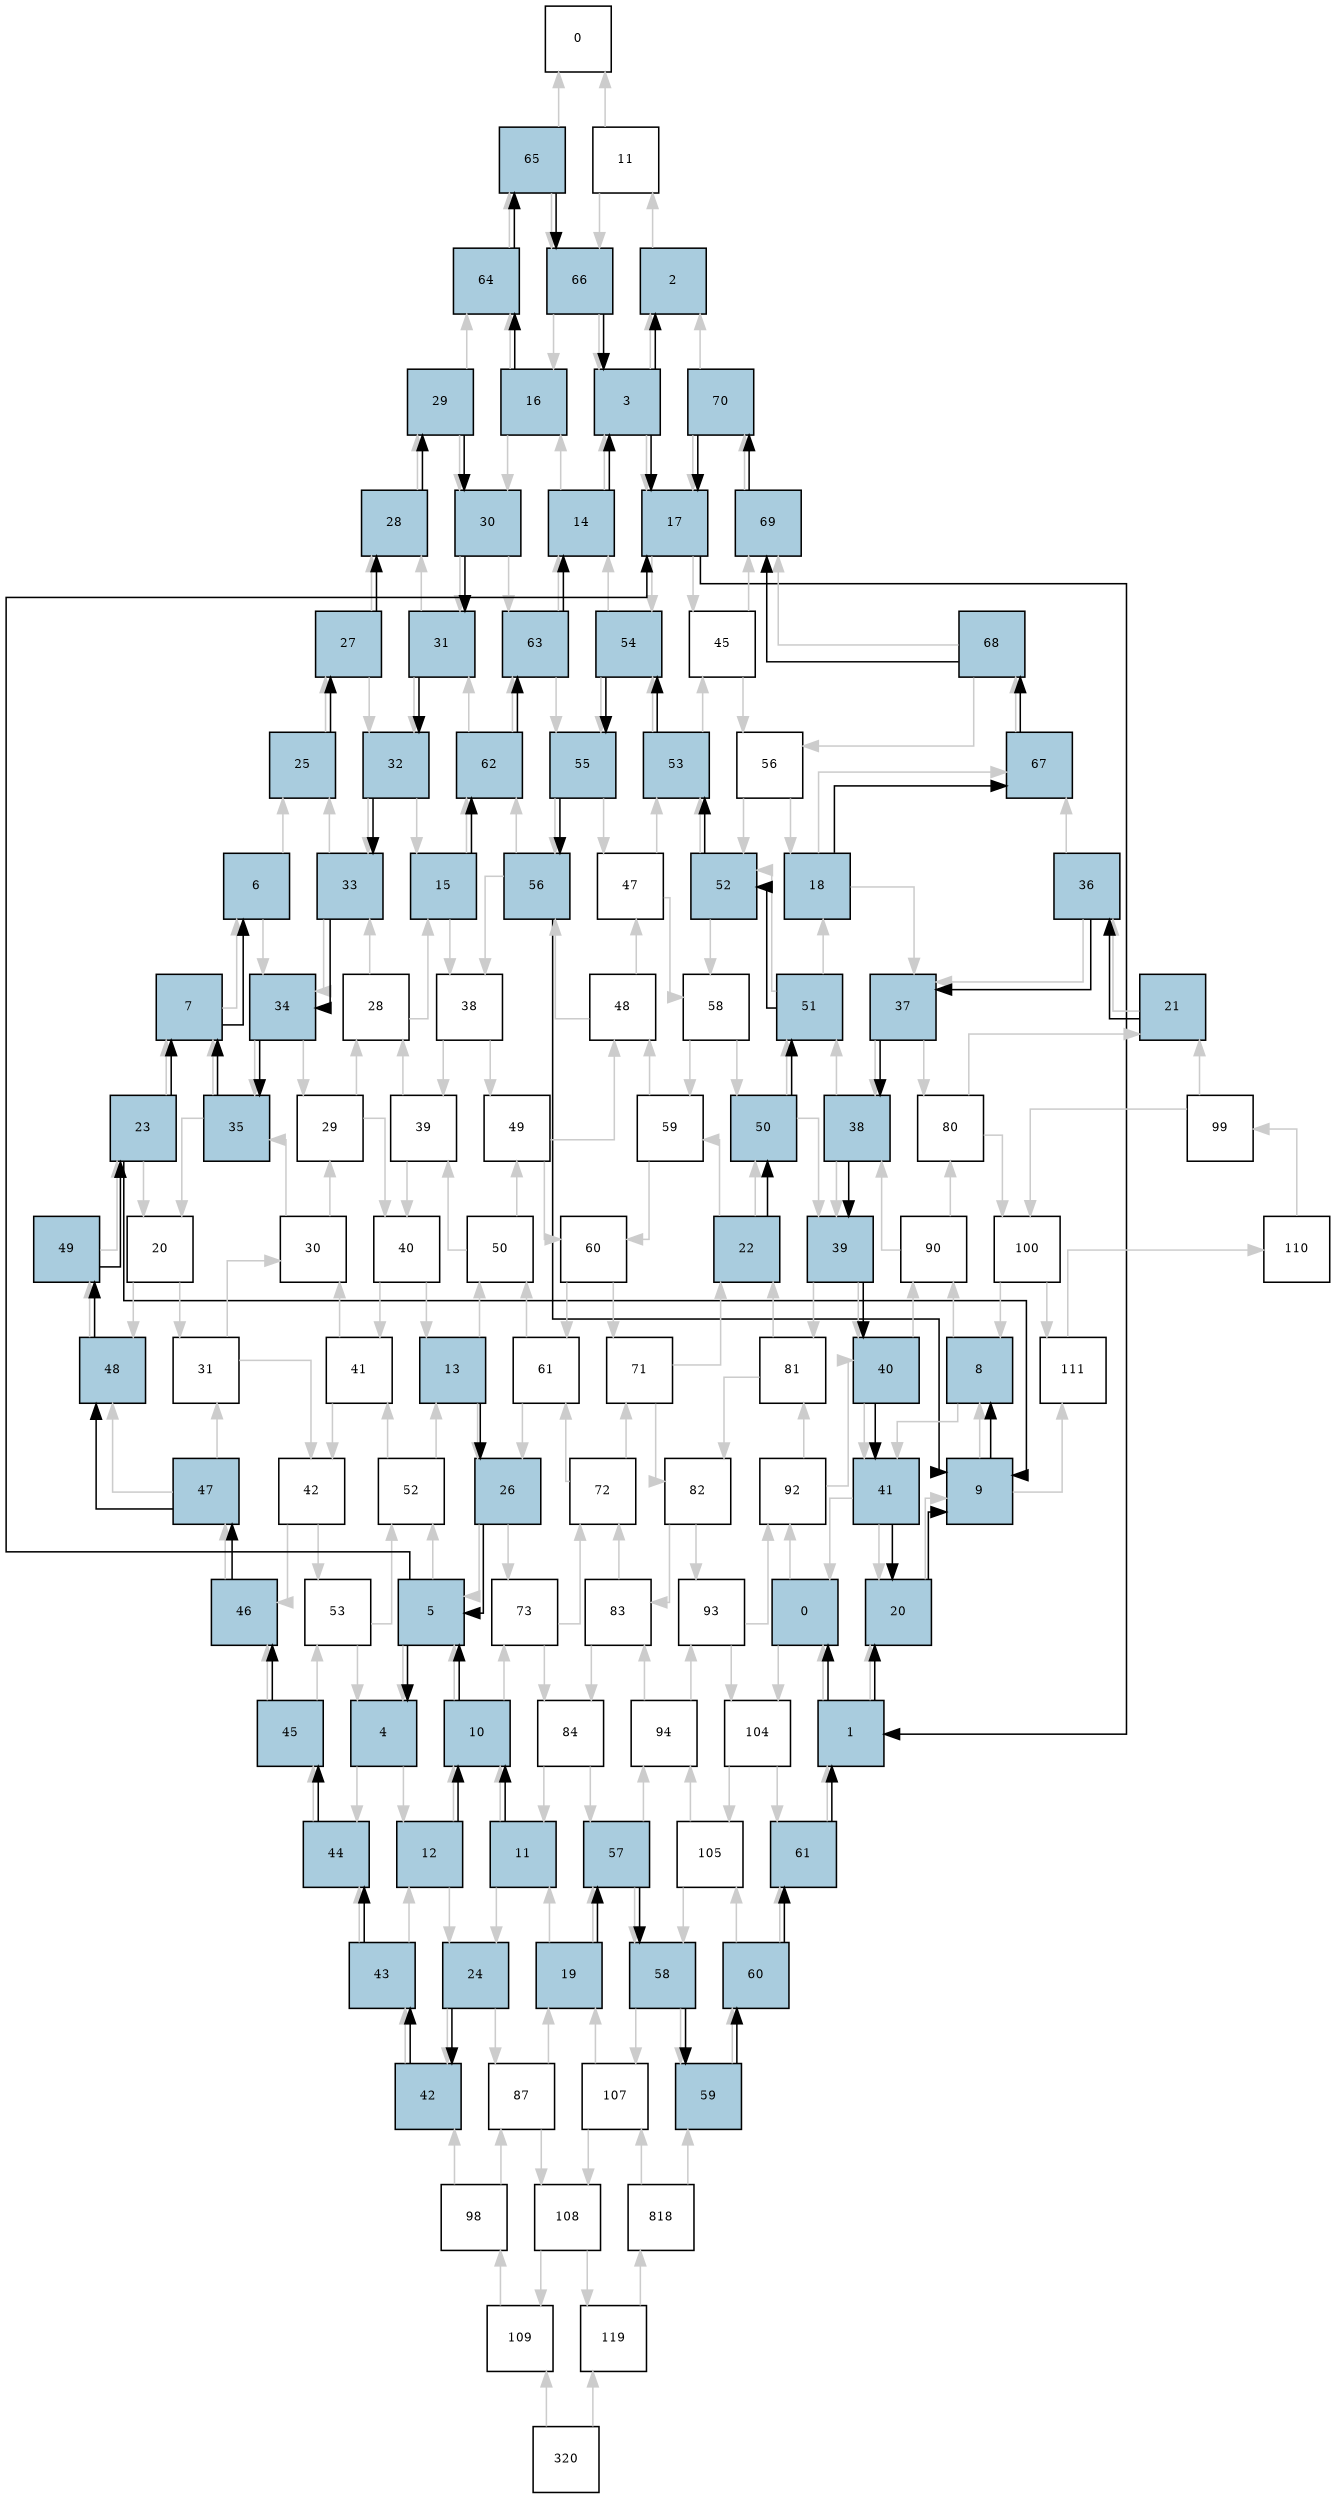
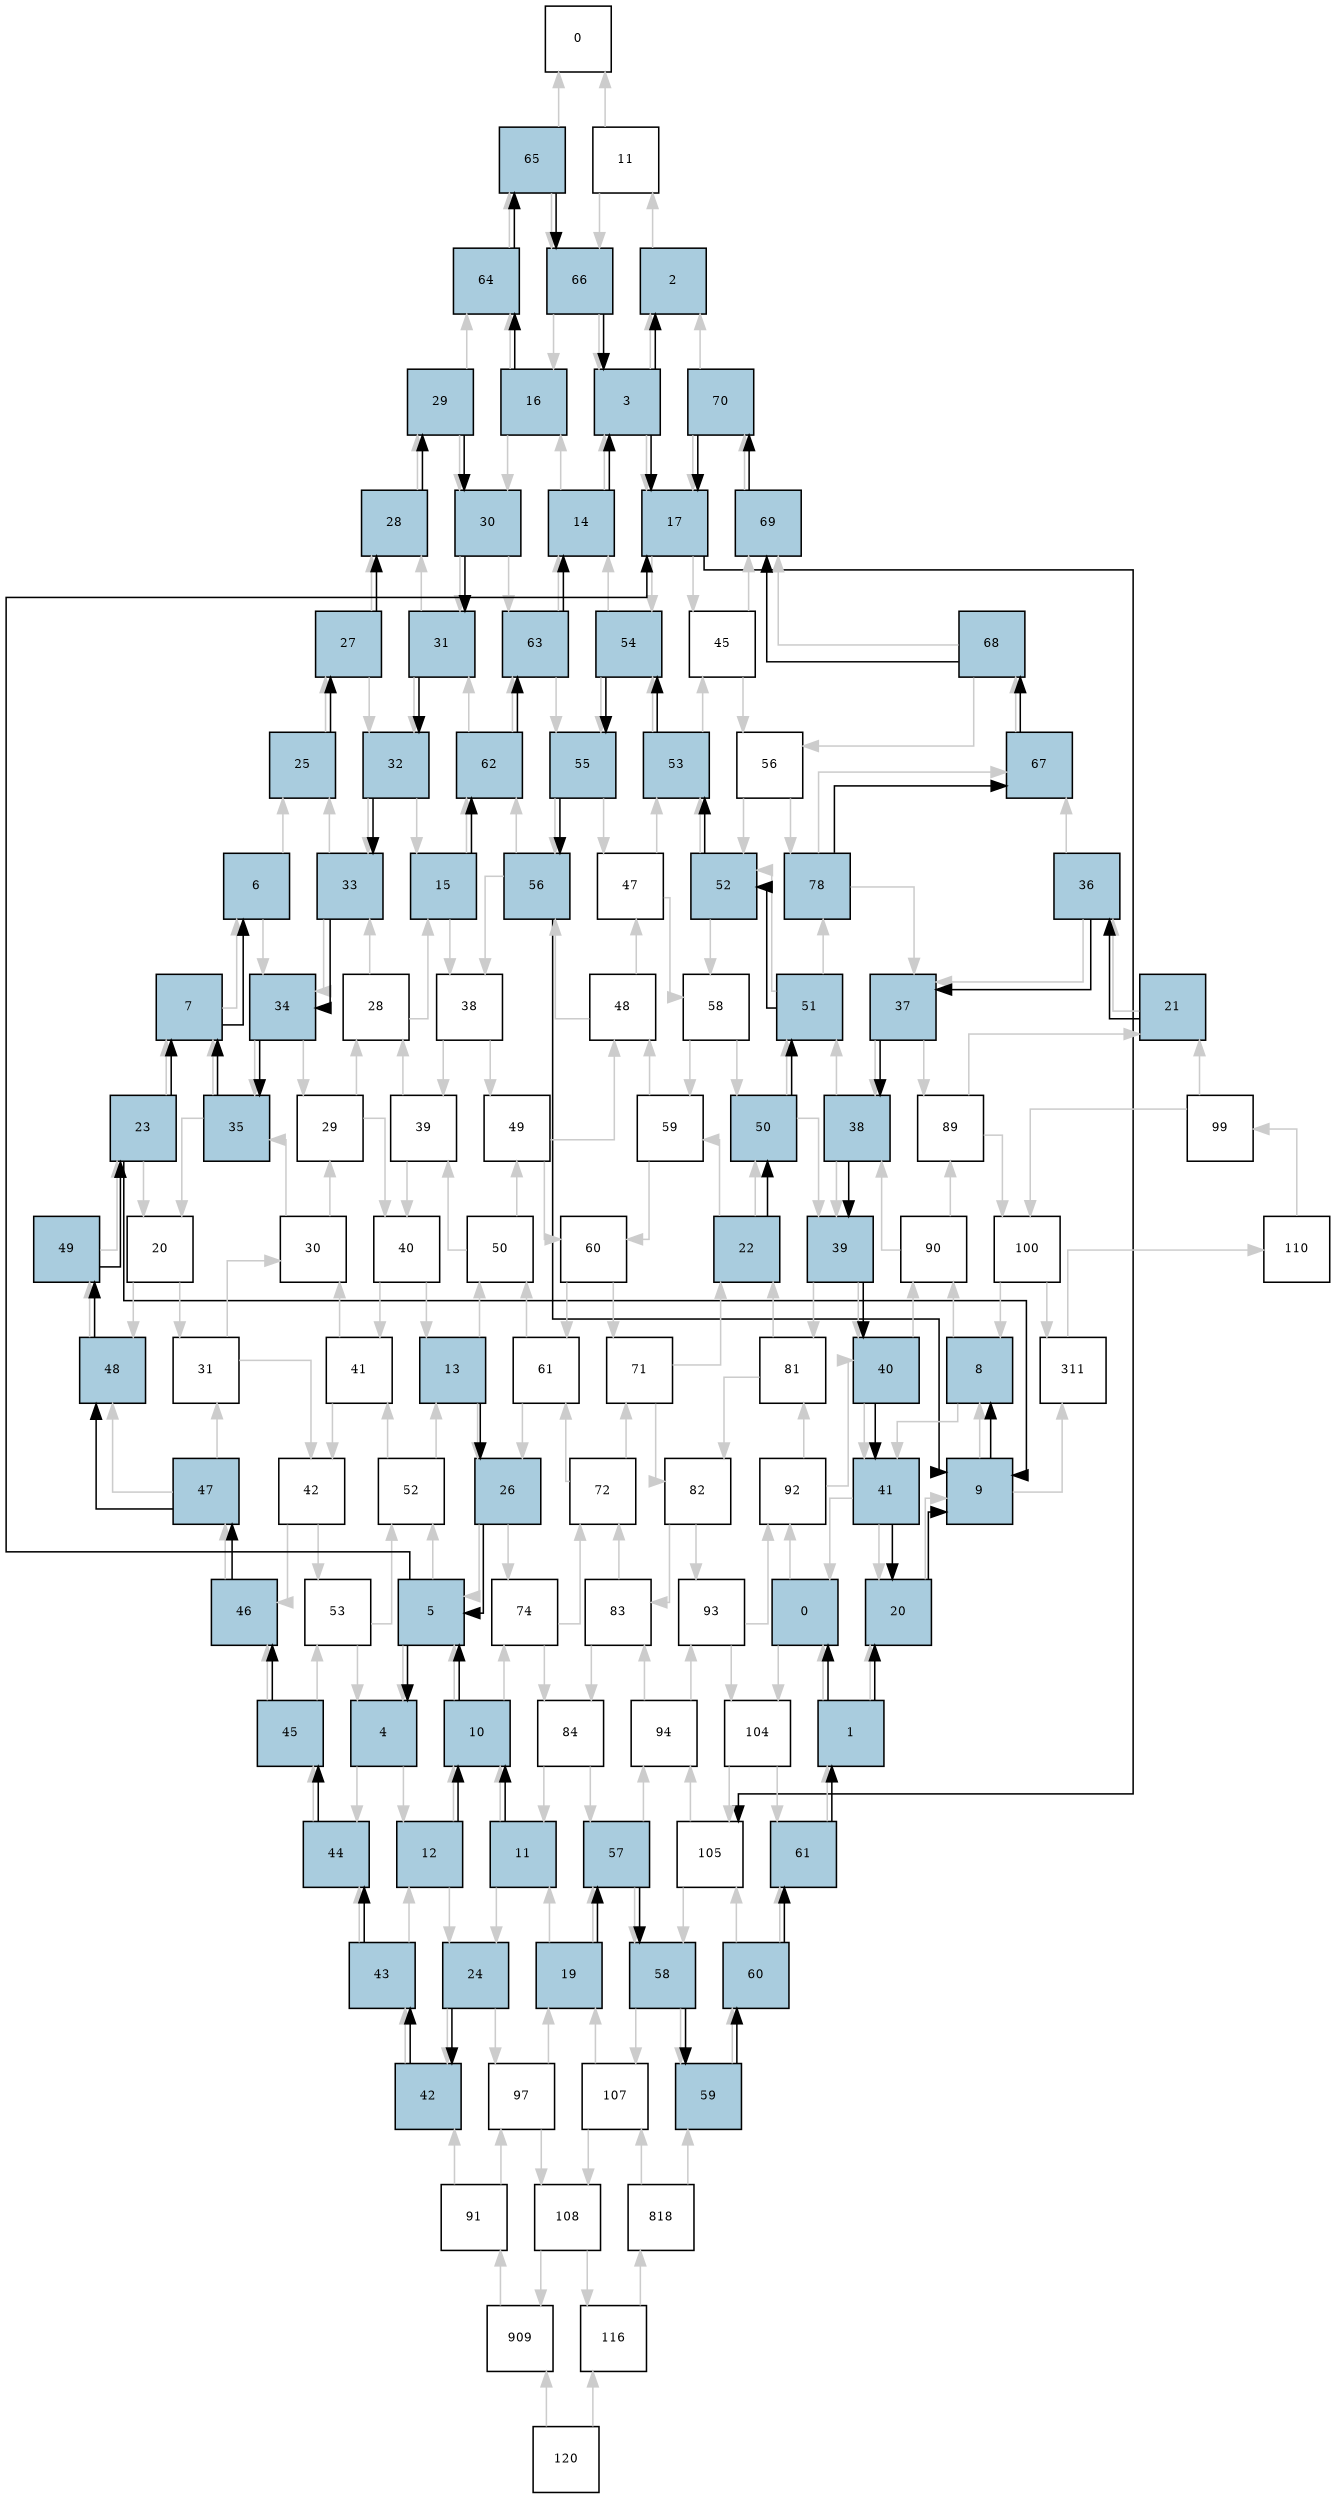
node "18": label "18" -> "78"
edge "17" -> "1": now "17" -> "105"
node "80": label "80" -> "89"
node "111": label "111" -> "311"
node "73": label "73" -> "74"
node "87": label "87" -> "97"
node "98": label "98" -> "91"
node "109": label "109" -> "909"
node "119": label "119" -> "116"
node "320": label "320" -> "120"
